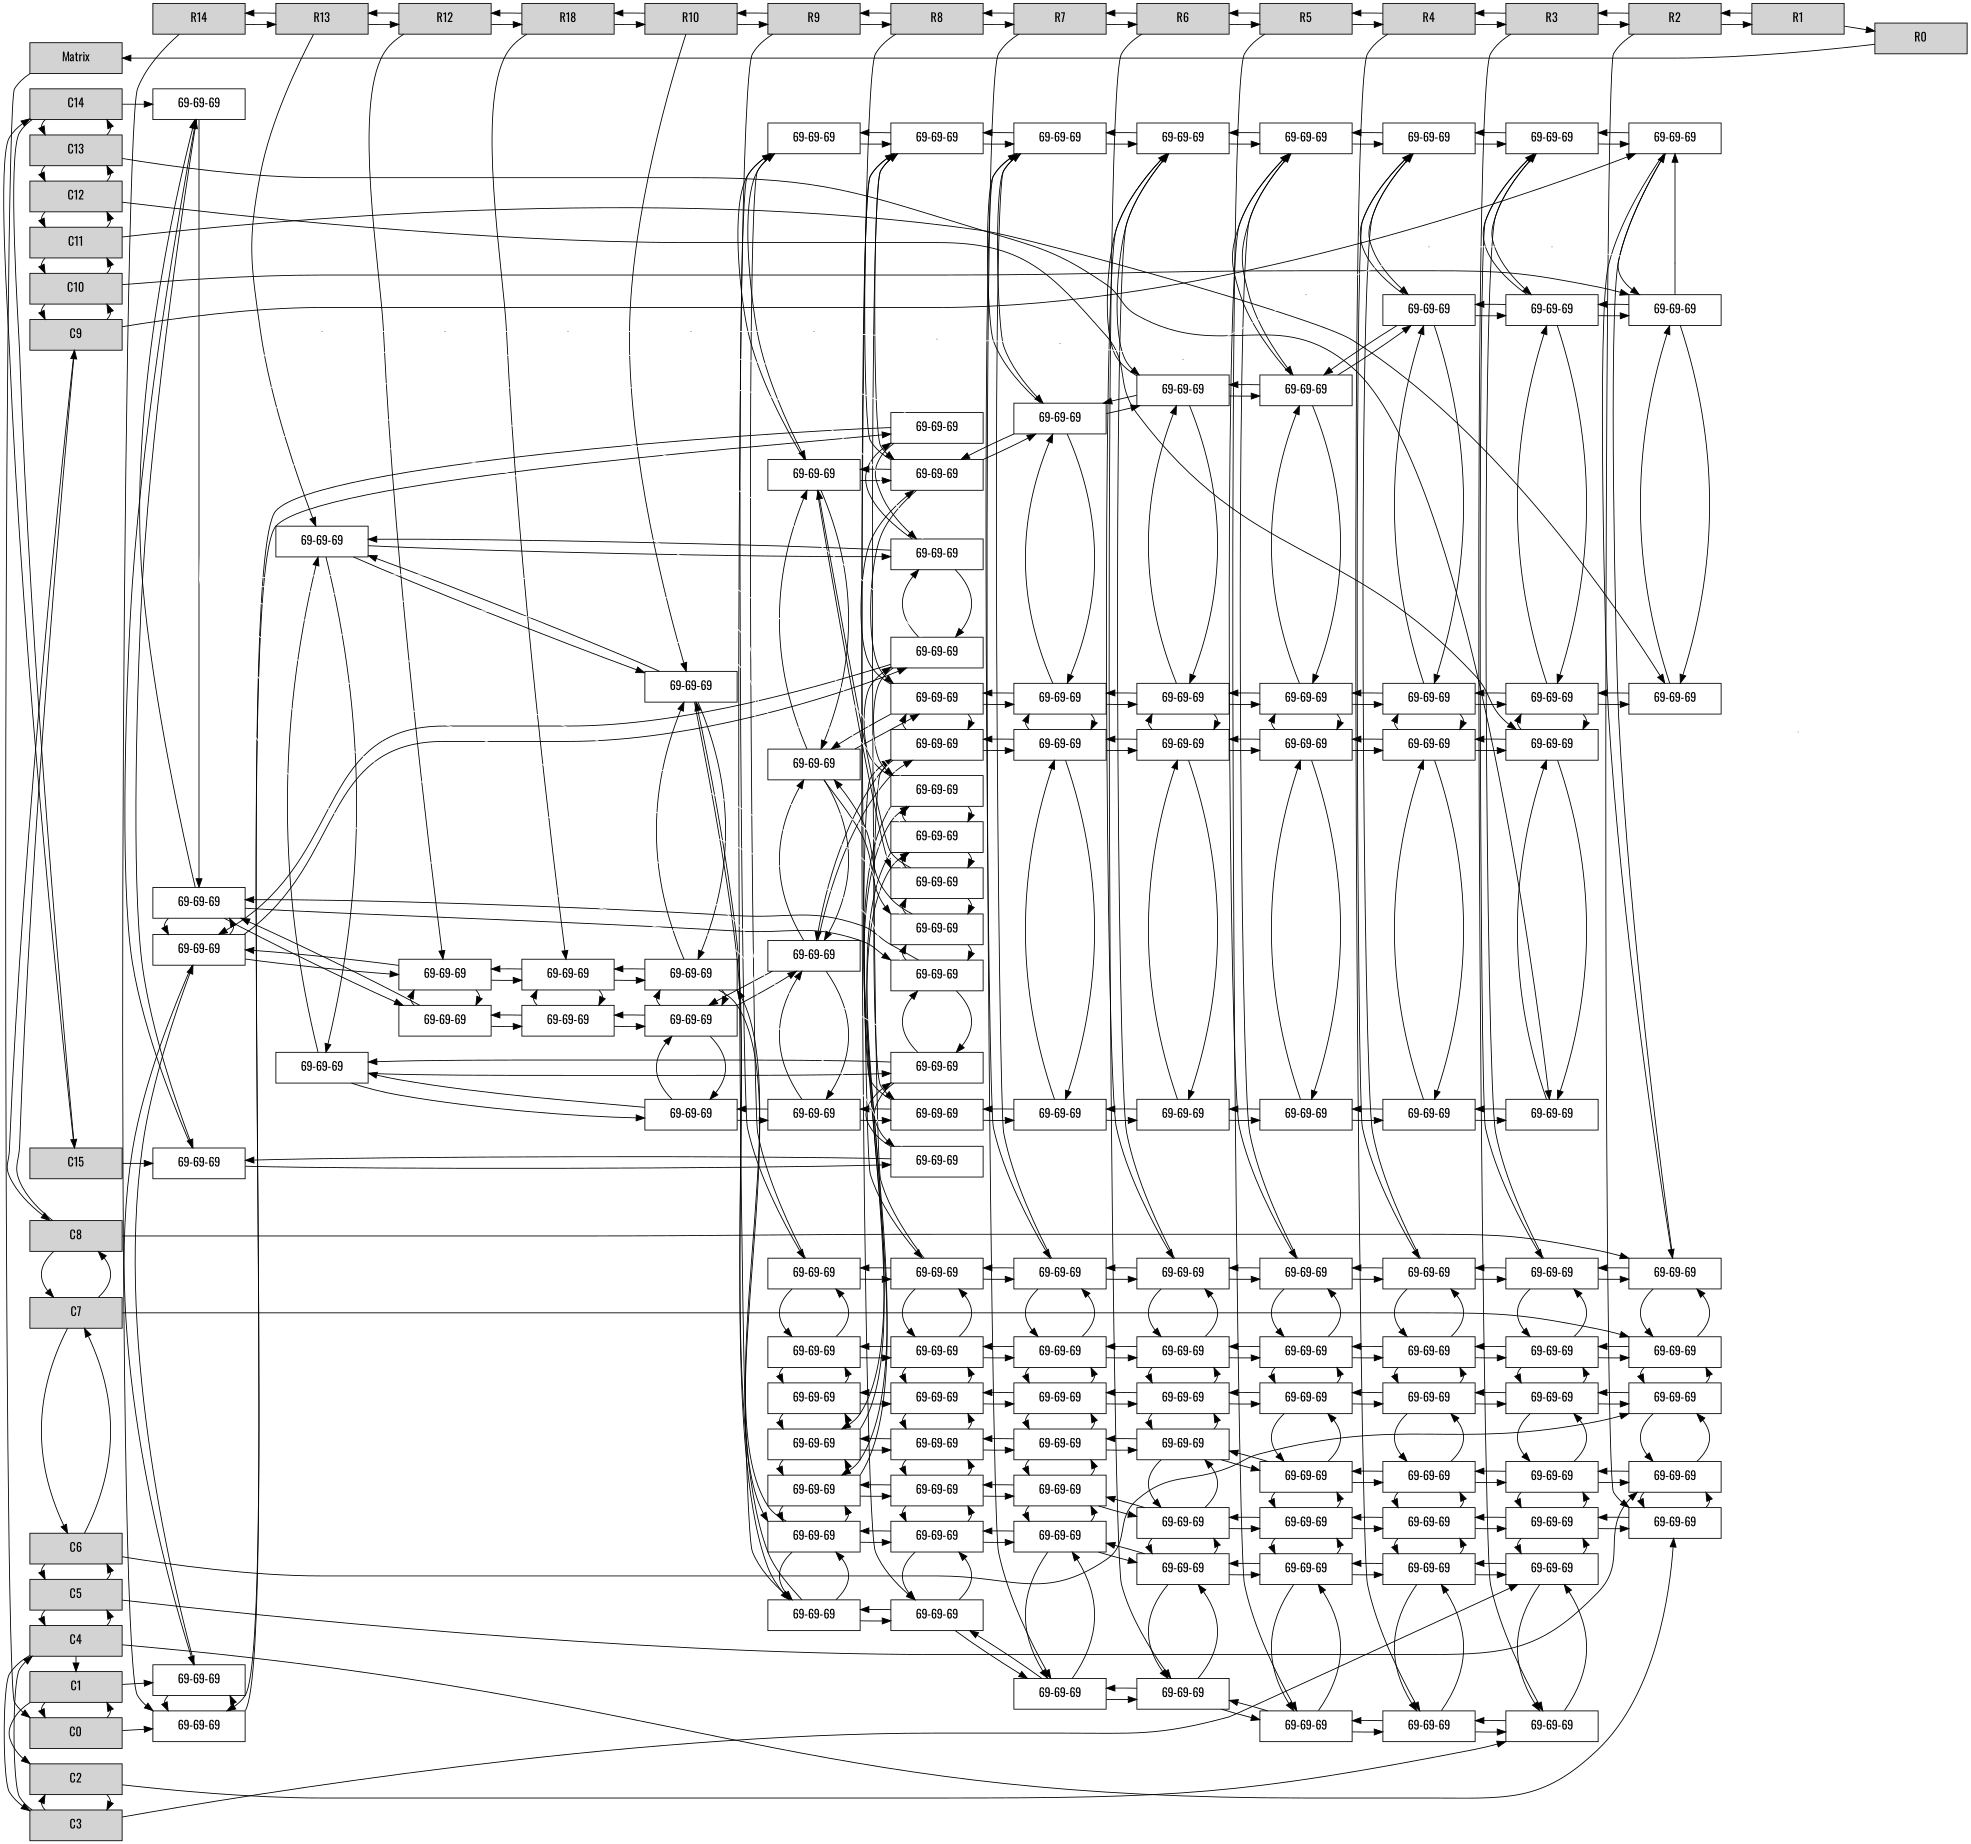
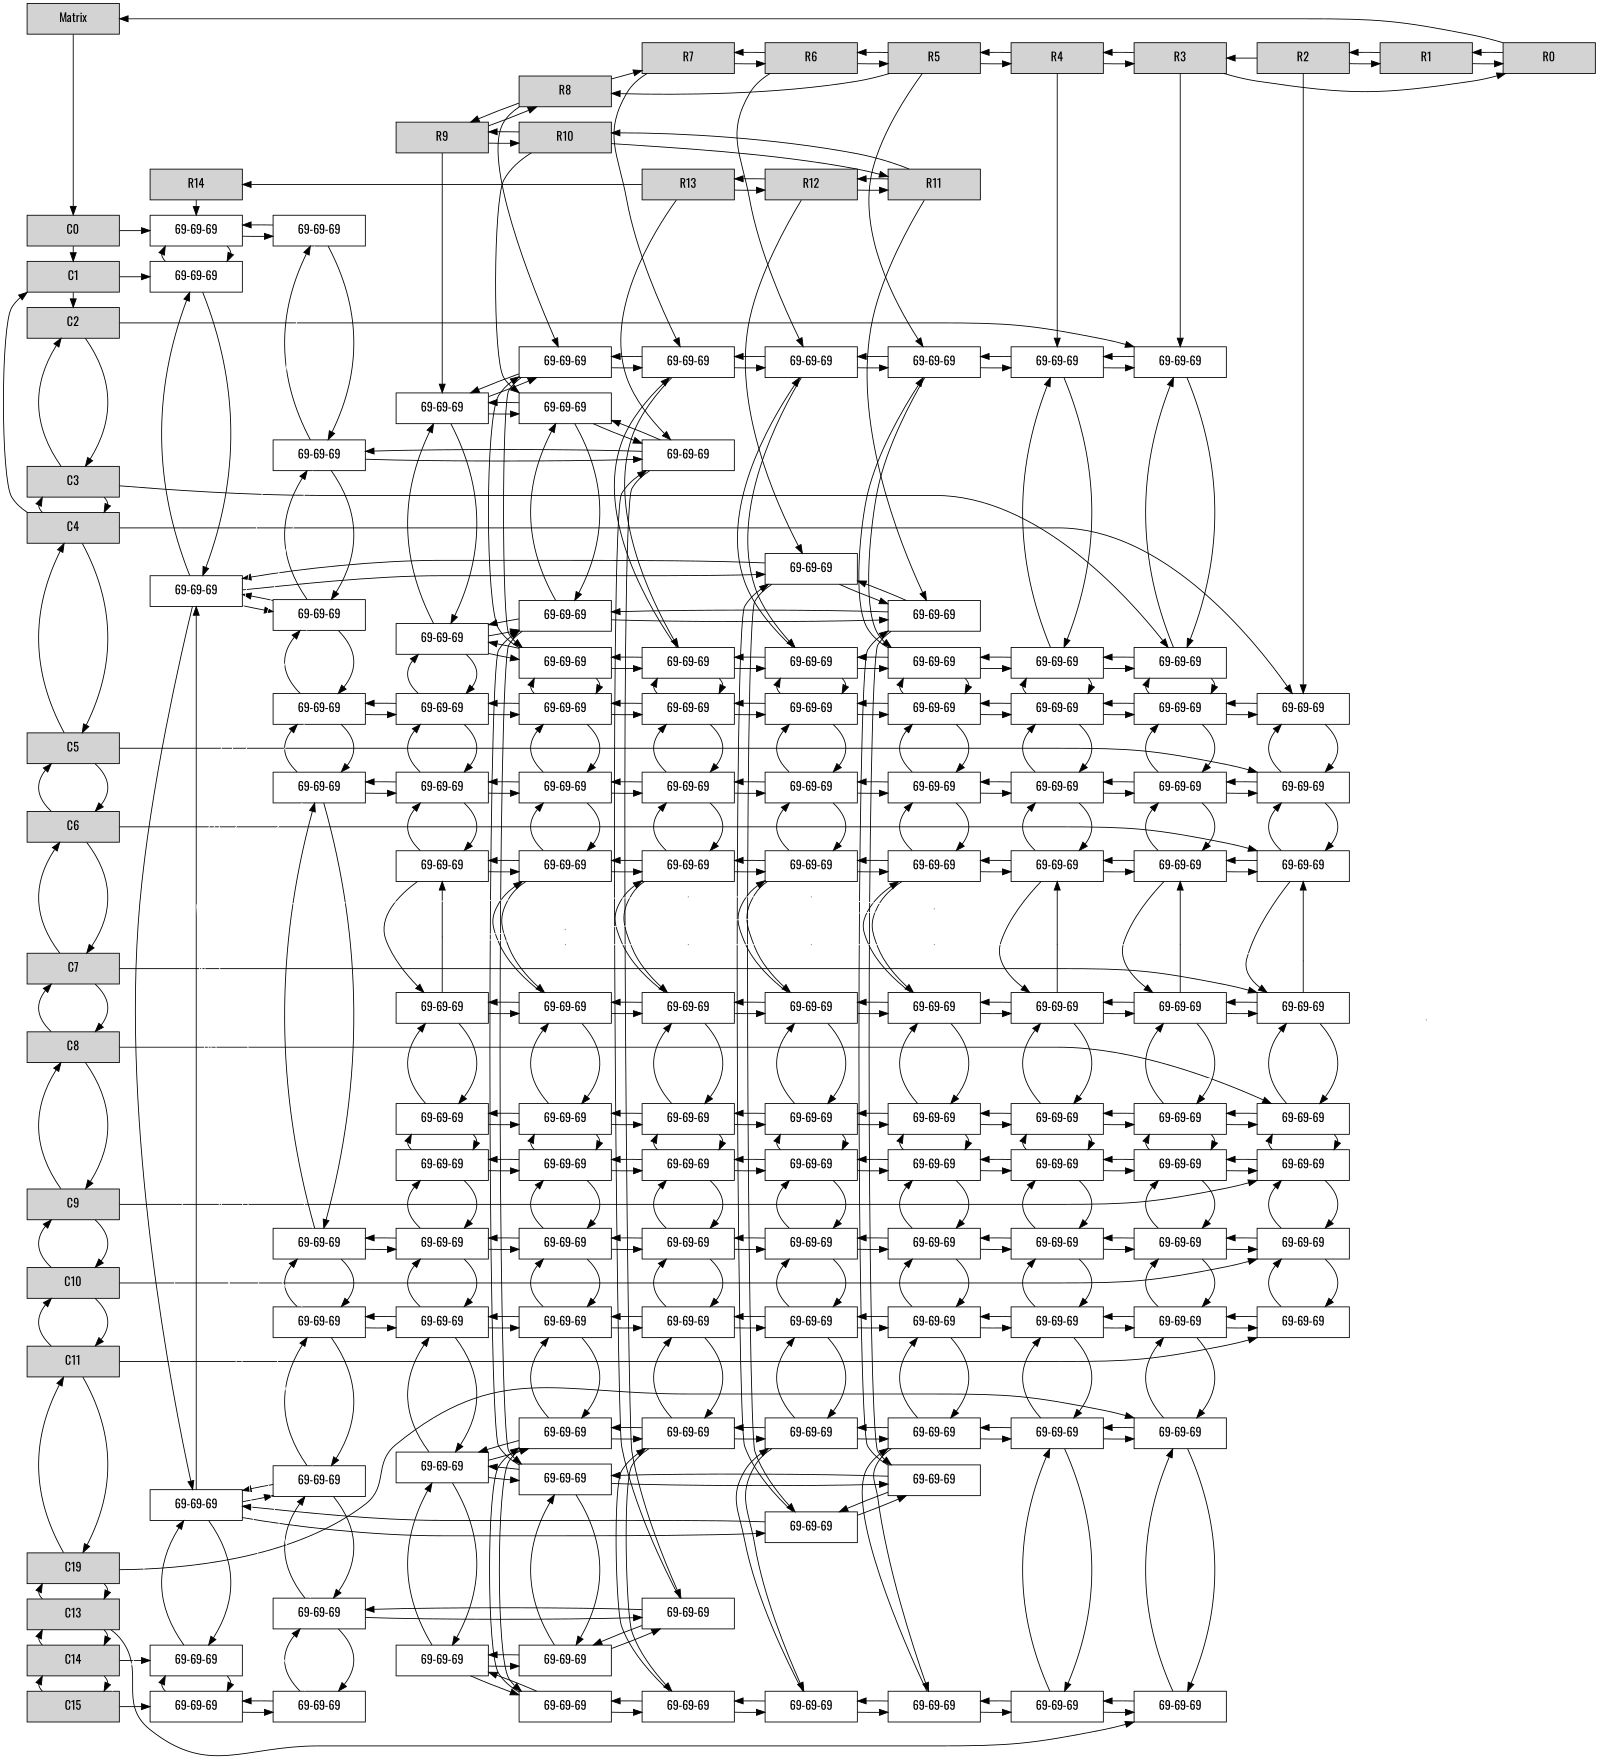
edge "R7" -> "R8": now "R5" -> "R8"
node "R18": label "R18" -> "R11"
edge "R14" -> "R13": removed
edge "R3" -> "R2": now "R3" -> "R0"
edge "R0" -> "R1": added
node "C12": label "C12" -> "C19"
edge "C1" -> "C0": removed
